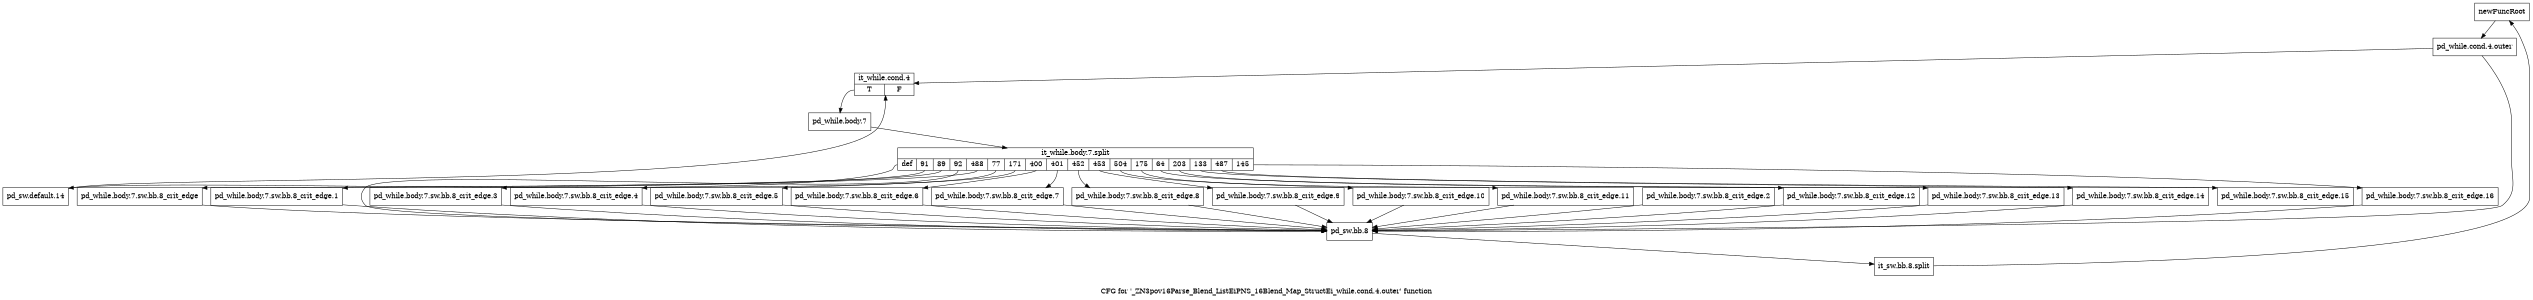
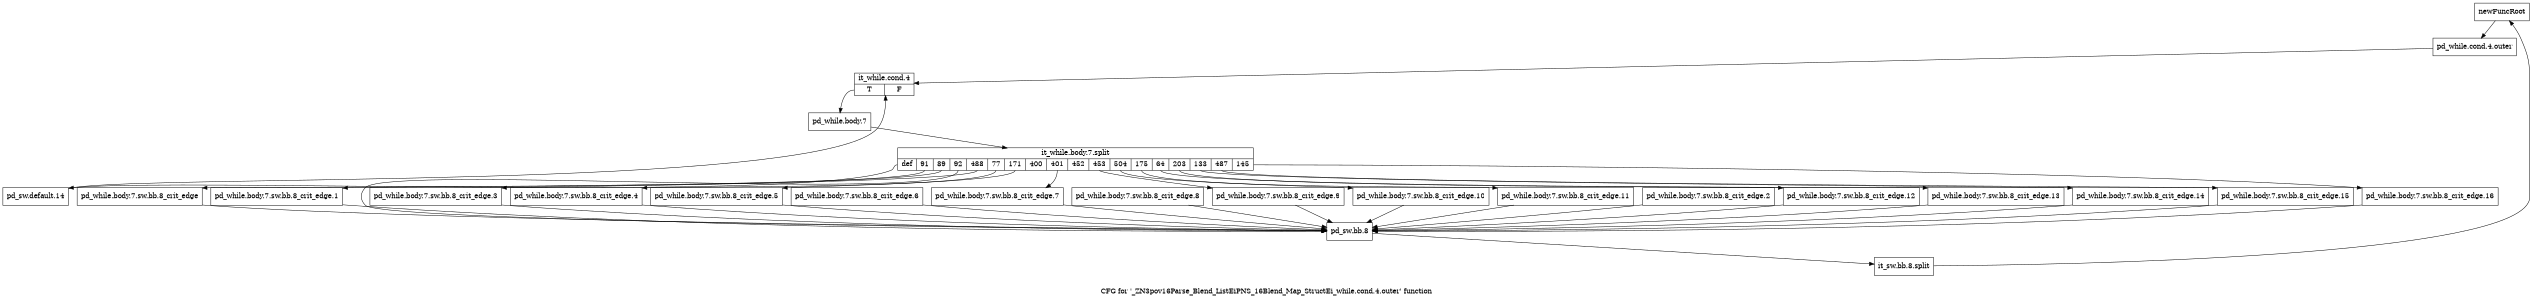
edge "it_while.body.7.split" -> "pd_while.body.7.sw.bb.8_crit_edge.8": removed
edge "it_while.body.7.split" -> "pd_while.body.7.sw.bb.8_crit_edge.6": removed
edge "pd_while.cond.4.outer" -> "pd_sw.bb.8": now "pd_while.body.7.sw.bb.8_crit_edge.15" -> "pd_sw.bb.8"
